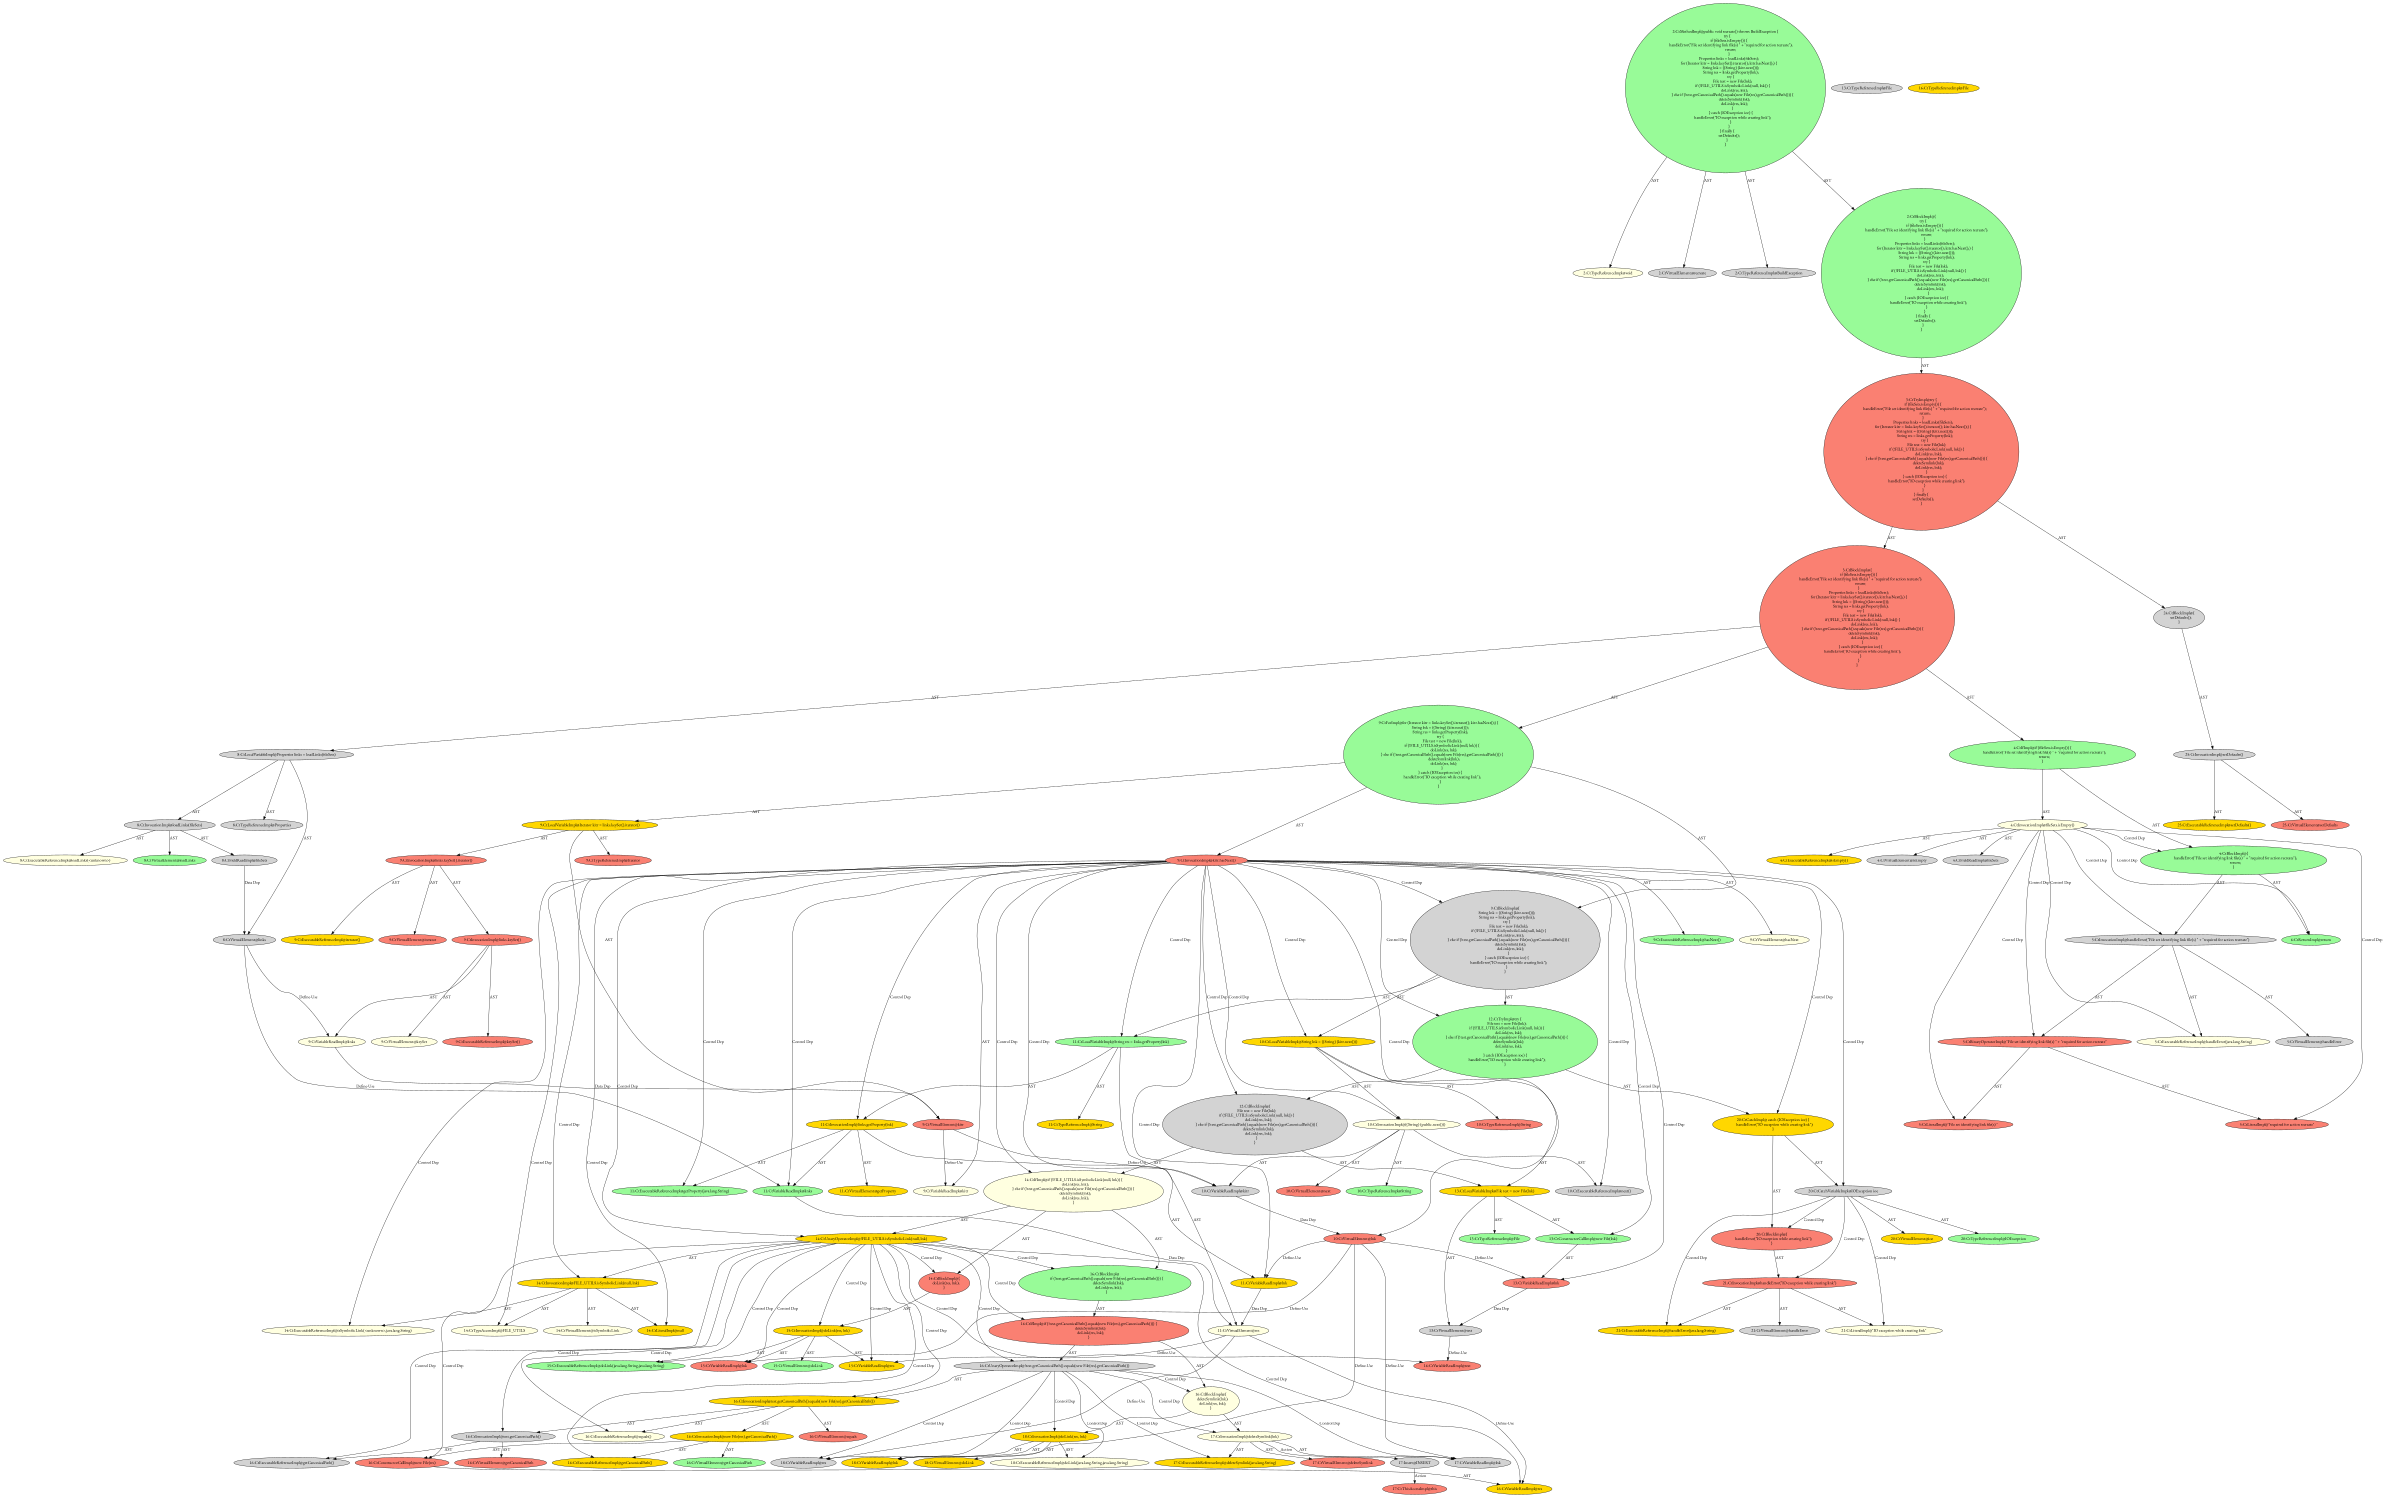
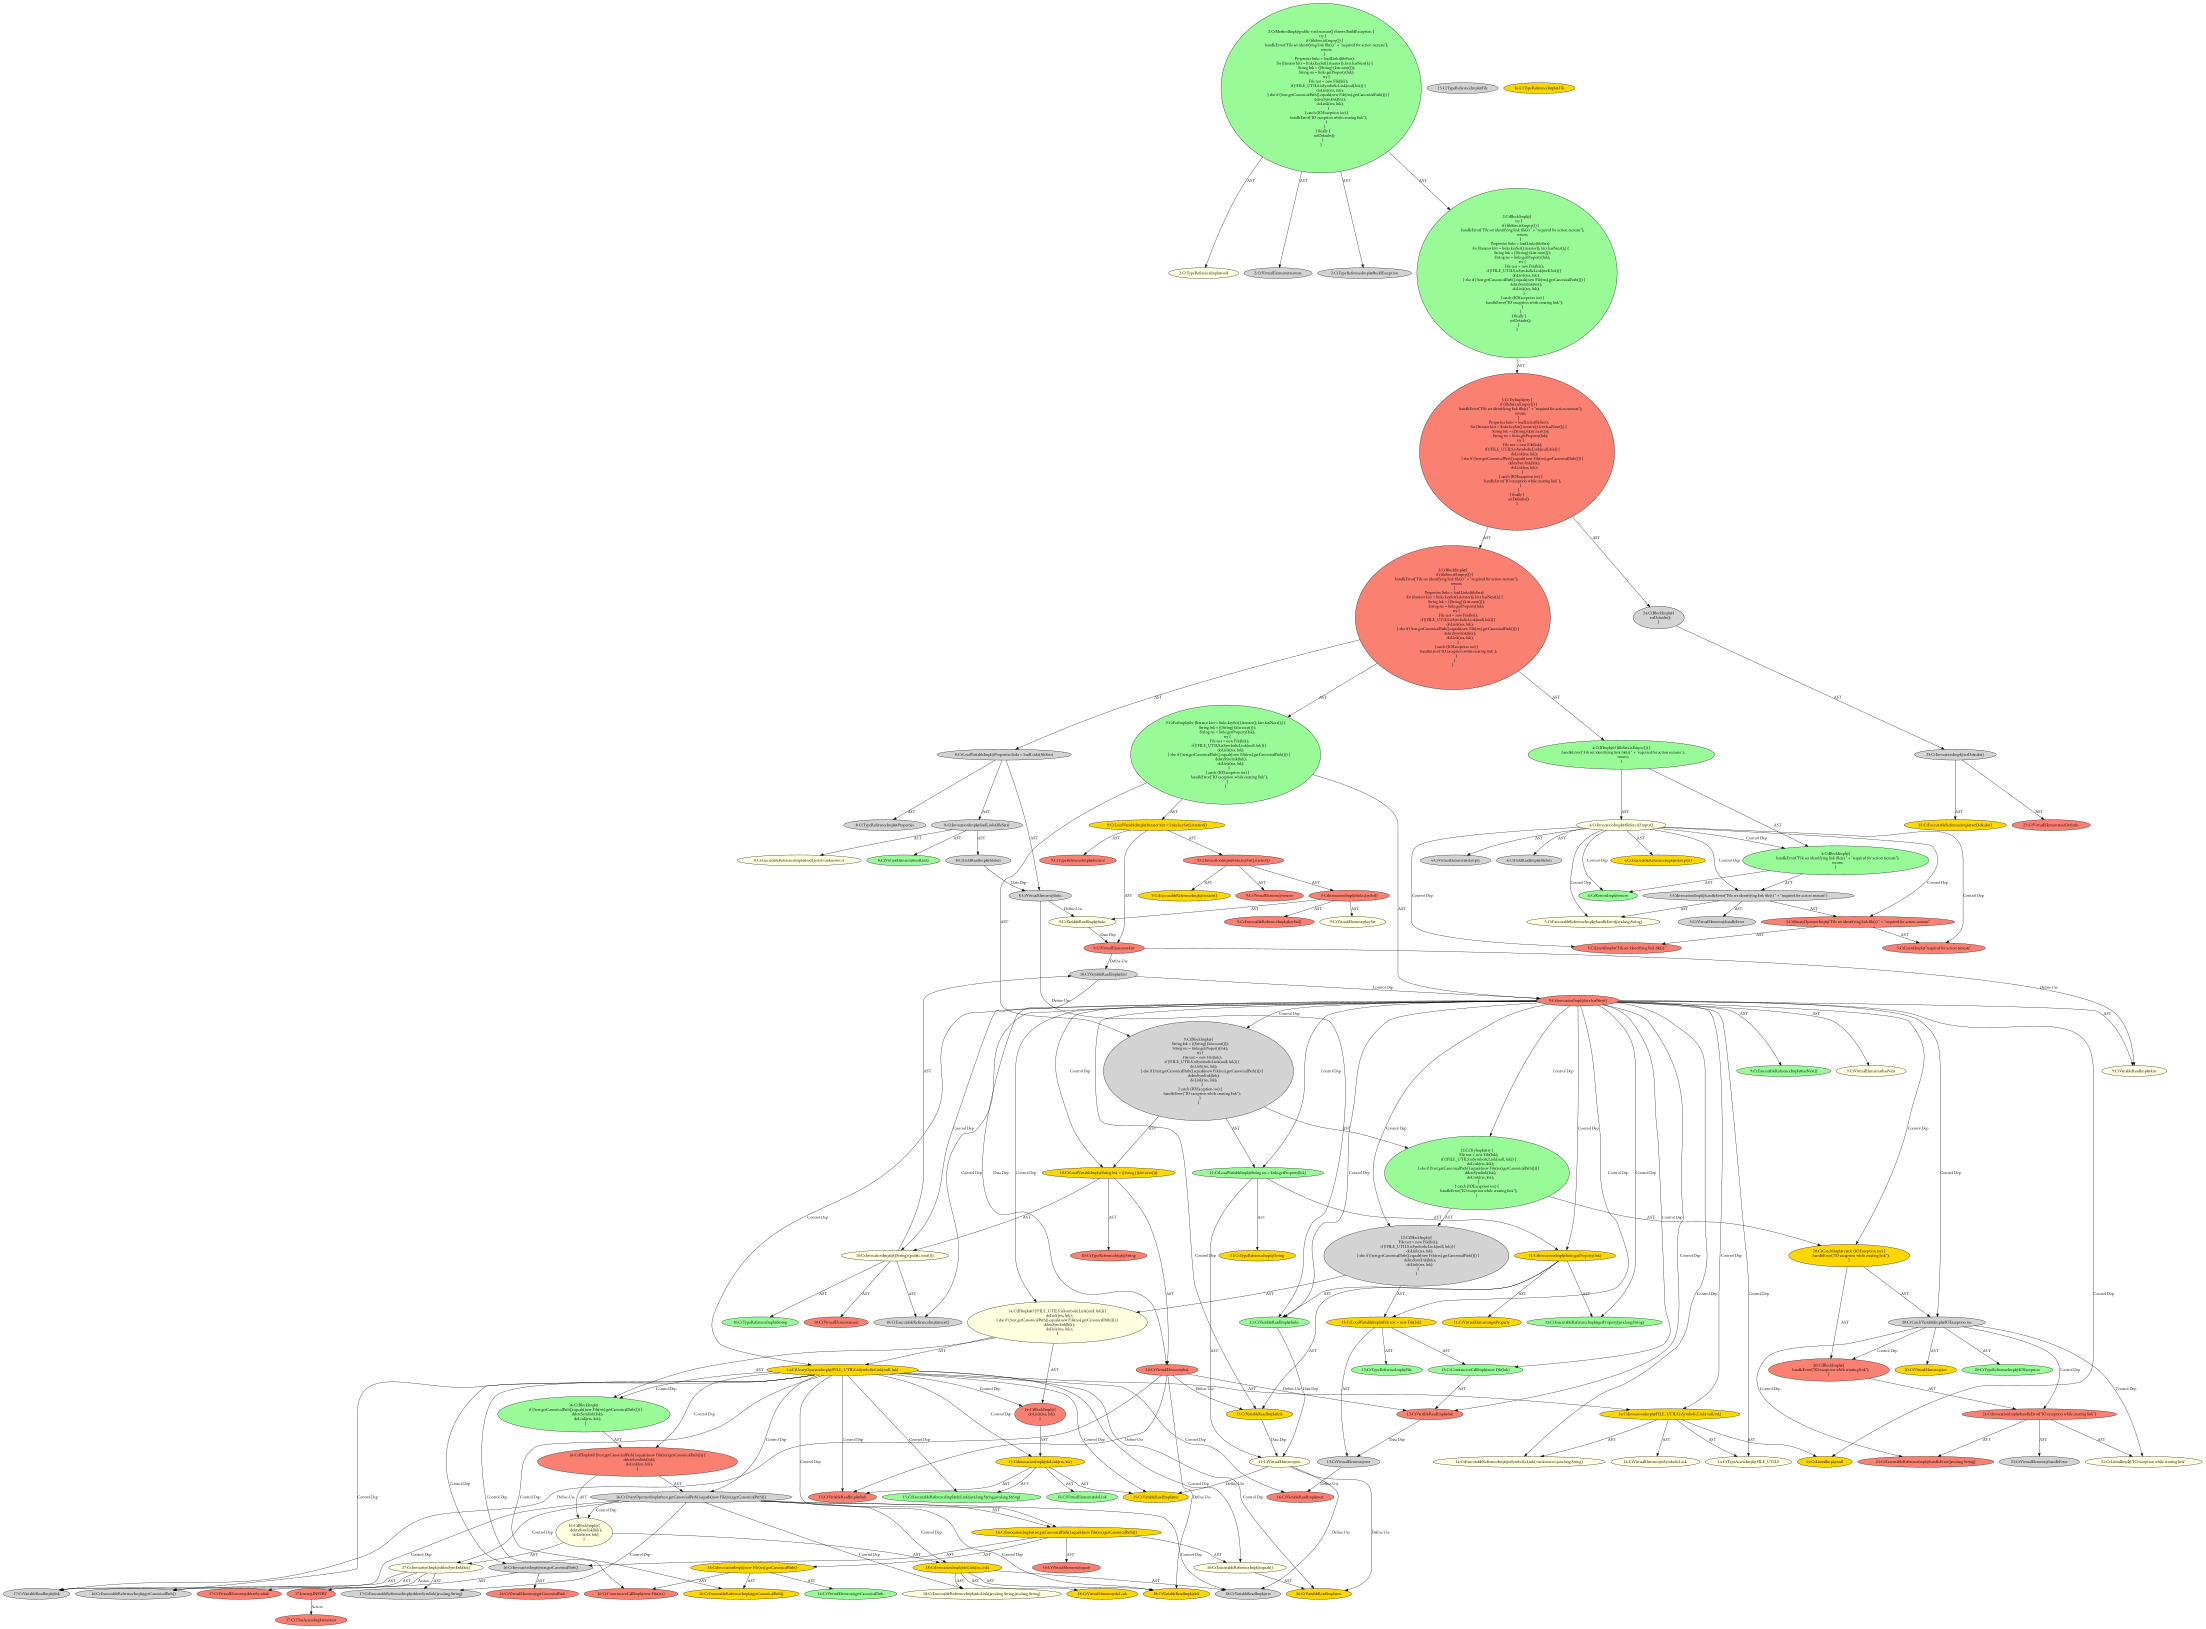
edge "9:CtInvocationImpl@kitr.hasNext()" -> "10:CtVariableReadImpl@kitr": reversed
node "21:CtExecutableReferenceImpl@handleError(java.lang.String)": fillcolor gold -> salmon
node "15:CtVariableReadImpl@lnk": label "15:CtVariableReadImpl@lnk" -> "15:CtVariableReadImpl@link"
node "17:CtExecutableReferenceImpl@deleteSymlink(java.lang.String)": fillcolor gold -> lightgrey
node "17:Insert@INSERT": fillcolor lightgrey -> salmon
edge "16:CtConstructorCallImpl@new File(res)" -> "16:CtVariableReadImpl@res": now "16:CtExecutableReferenceImpl@equals()" -> "16:CtVariableReadImpl@res"
node "17:CtThisAccessImpl@this": label "17:CtThisAccessImpl@this" -> "17:CtThisAccessImpl@iterator"
